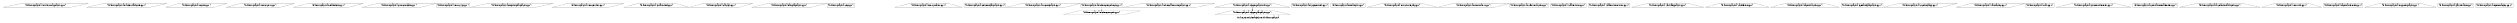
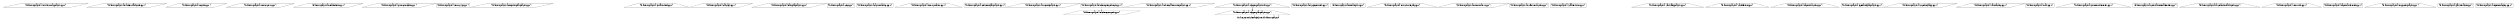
node "{lib/libLLVMAnalysis.a(MemoryBuiltins.cpp.o)}": removed
node "{lib/libLLVMAnalysis.a(CaptureTracking.cpp.o)}": added
node "{lib/libLLVMAnalysis.a(ScalarEvolutionDivision.cpp.o)}": removed
